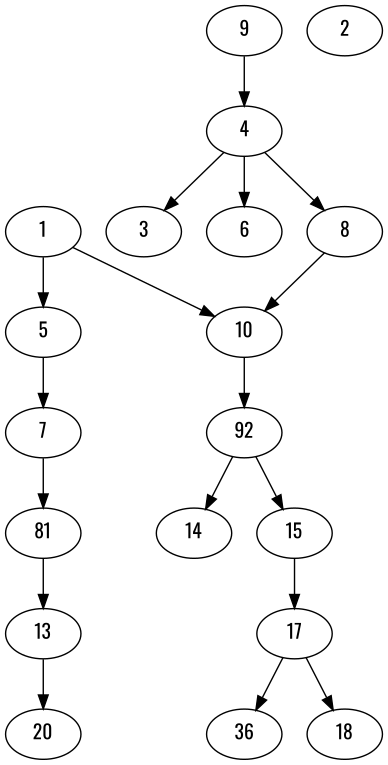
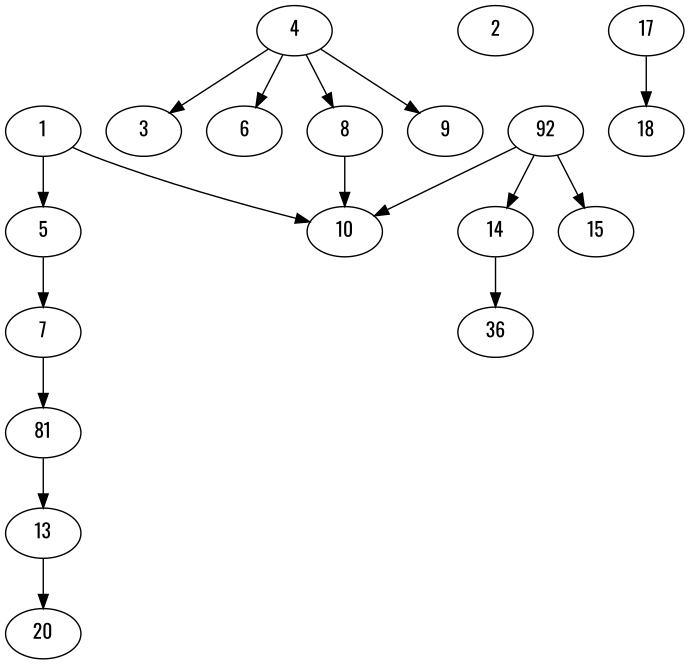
edge "9" -> "4": reversed
edge "10" -> "92": reversed
edge "15" -> "17": removed
edge "17" -> "36": now "14" -> "36"
